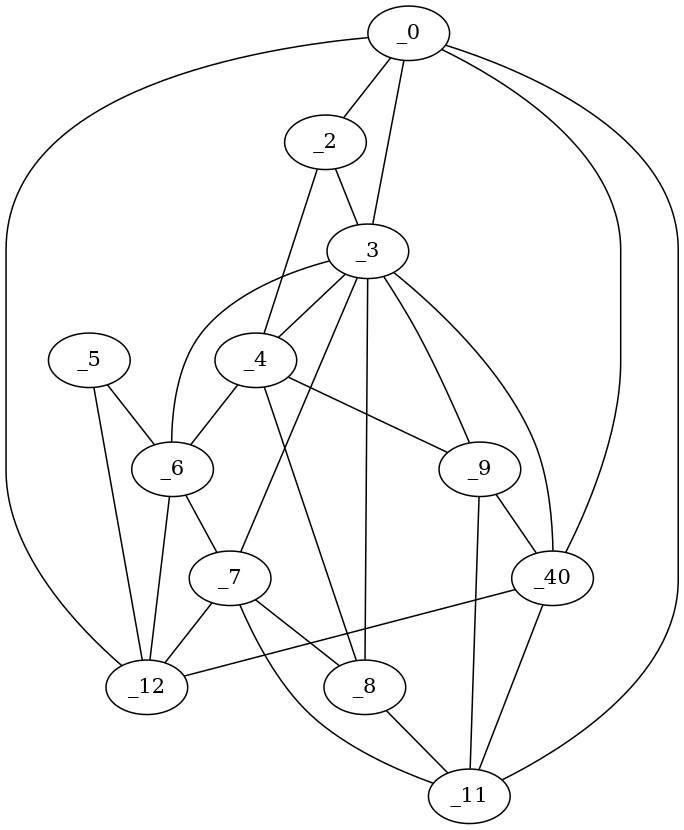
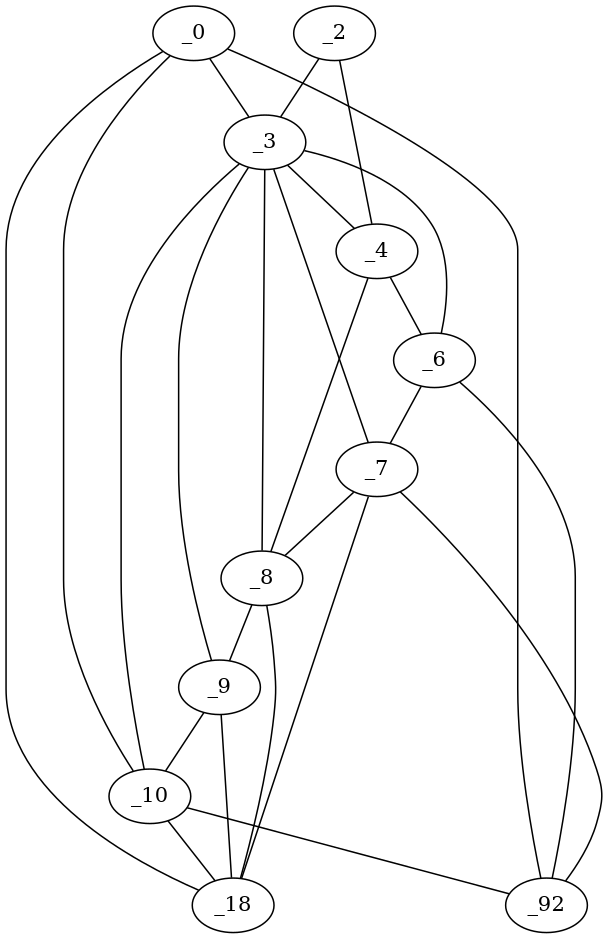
edge "_0" -- "_2": removed
node "_5": removed
edge "_4" -- "_9": now "_8" -- "_9"
node "_40": label "_40" -> "_10"
node "_12": label "_12" -> "_92"
node "_11": label "_11" -> "_18"
